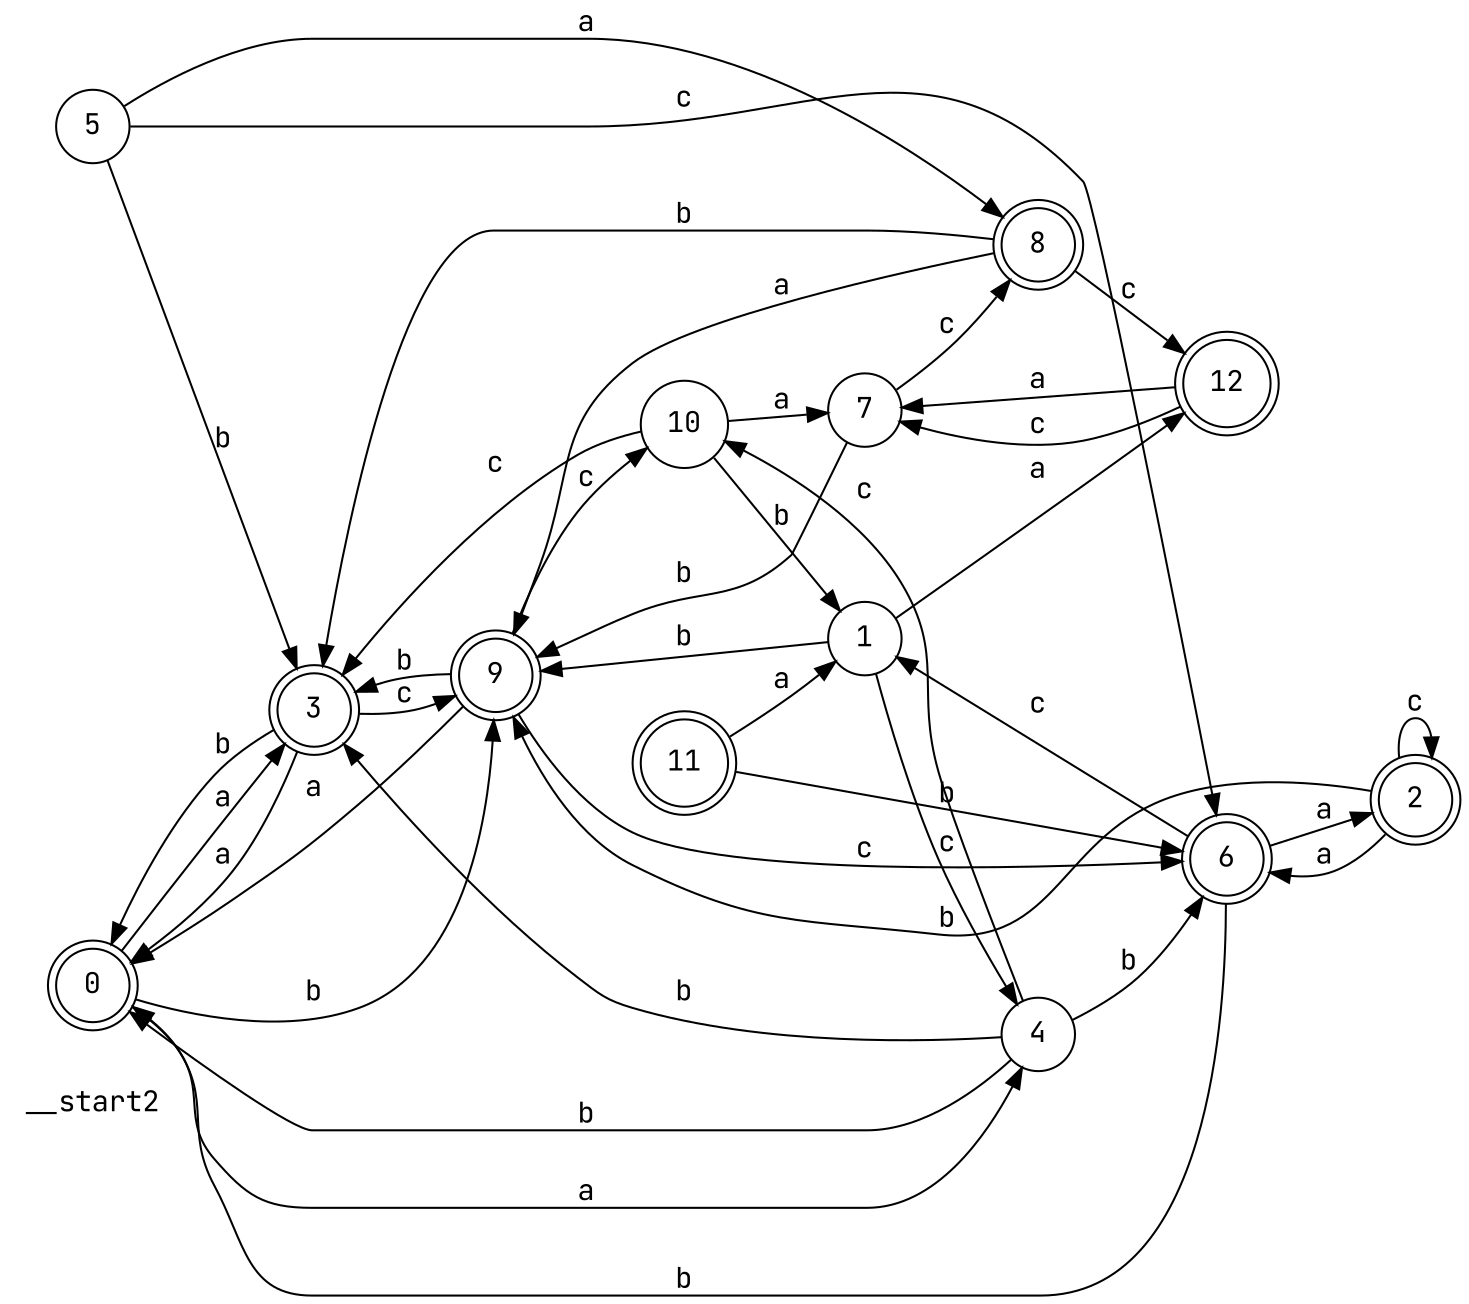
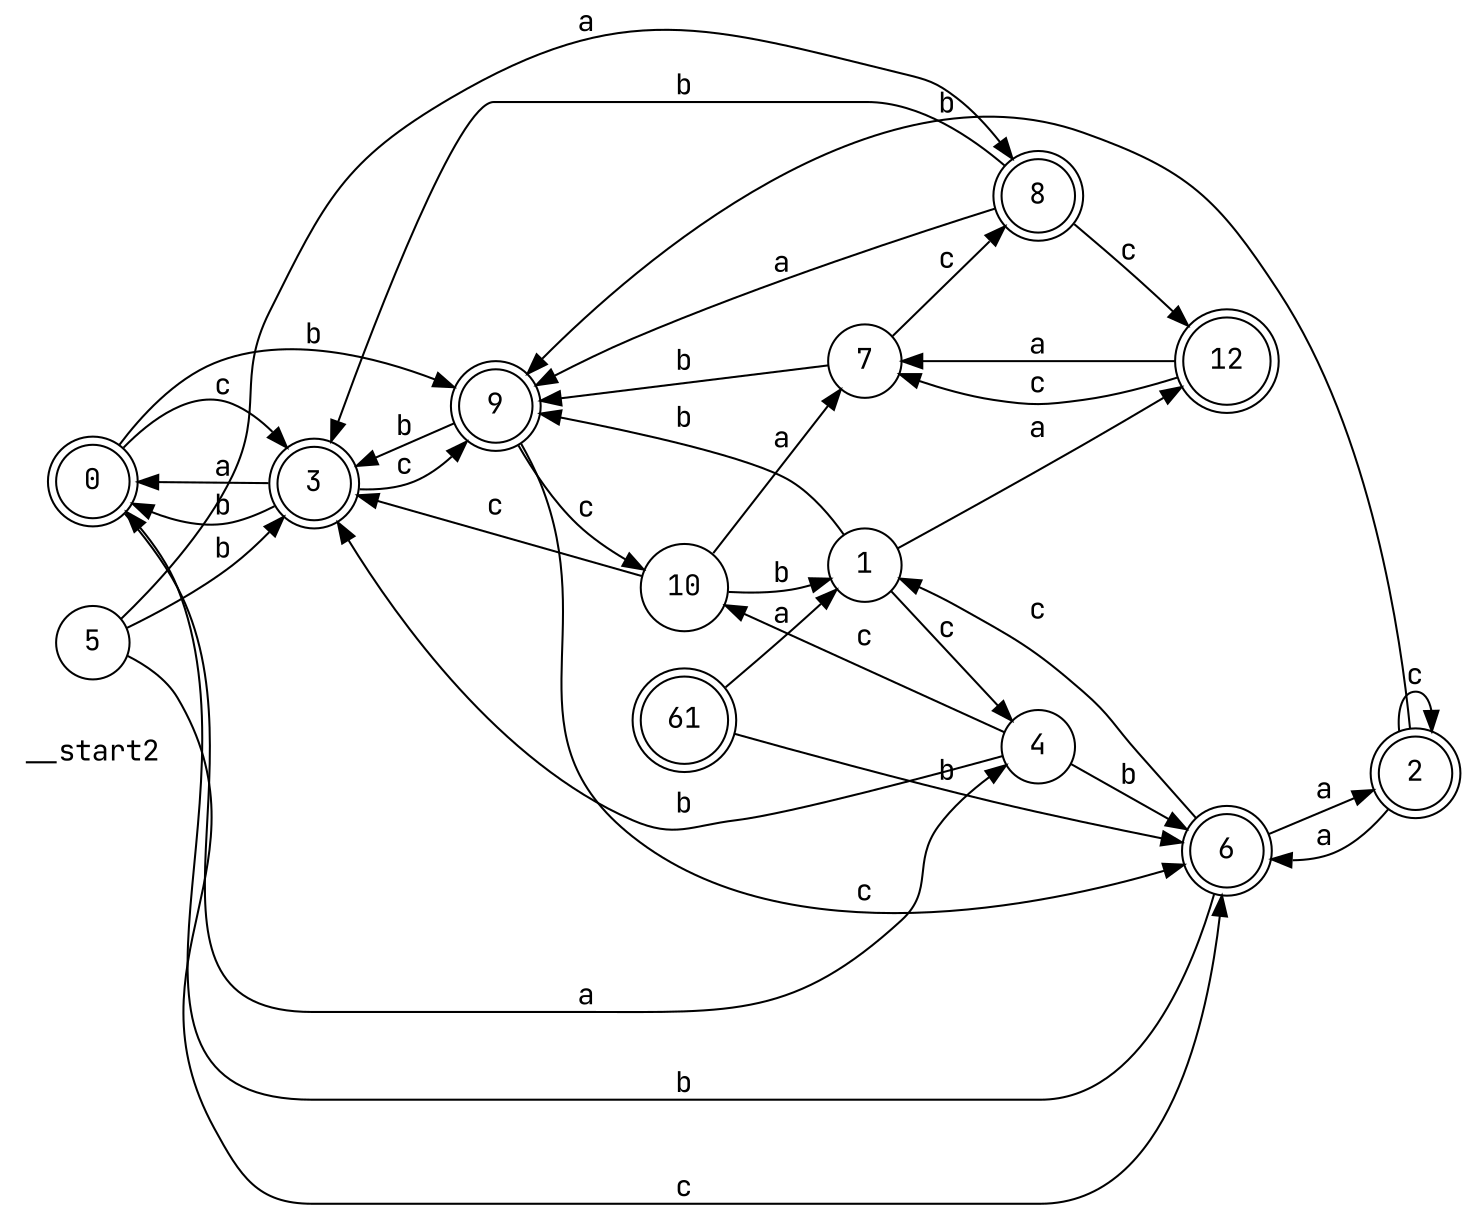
node "11": label "11" -> "61"
edge "0" -> "3": label "a" -> "c"
edge "9" -> "0": removed, label "a"
edge "4" -> "0": removed, label "b"
